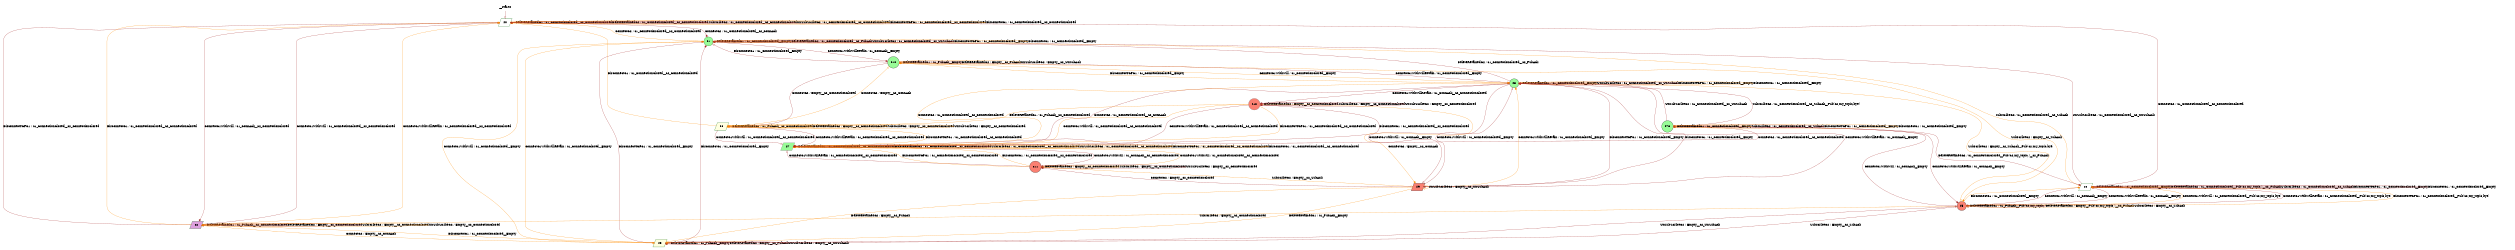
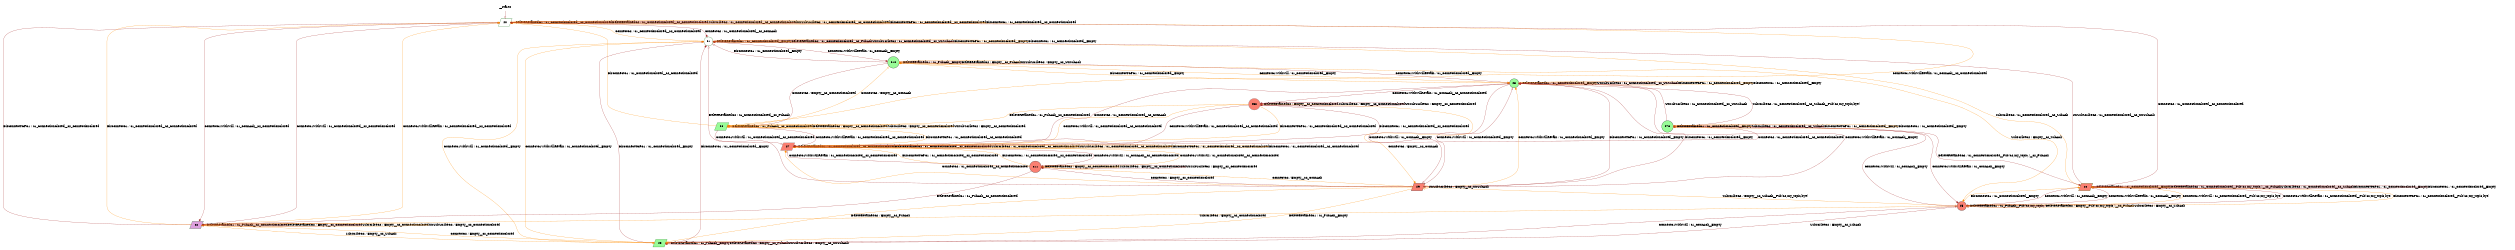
edge "s0" -> "s6": added, label "ConnectC1WithWillRetain / c1_ConnAck__c2_ConnectionClosed"
node "s1": fillcolor palegreen -> white
edge "s8" -> "s1": now "s9" -> "s1"
edge "s8" -> "s7": now "s9" -> "s7"
edge "s8" -> "s5": now "s9" -> "s5"
node "s12": label "s12" -> "s52"
node "s6": fillcolor lightyellow -> palegreen
node "s7": fillcolor palegreen -> salmon
edge "s11" -> "s9": label "SubscribeC2 / Empty__c2_SubAck" -> "ConnectC2 / Empty__c2_ConnAck"
node "s4": fillcolor white -> salmon
edge "s11" -> "s2": added, label "DeleteRetainedC1 / c1_PubAck__c2_ConnectionClosed"
edge "s5" -> "s3": label "UnSubScribeC2 / Empty__c2_UnSubAck" -> "ConnectC1WithWill / c1_ConnAck__Empty"
edge "s2" -> "s3": label "ConnectC2 / Empty__c2_ConnAck" -> "SubscribeC2 / Empty__c2_SubAck"
edge "s3" -> "s2": label "DisconnectC1 / c1_ConnectionClosed__Empty" -> "ConnectC2 / Empty__c2_ConnectionClosed"
node "s3": fillcolor lightyellow -> palegreen
